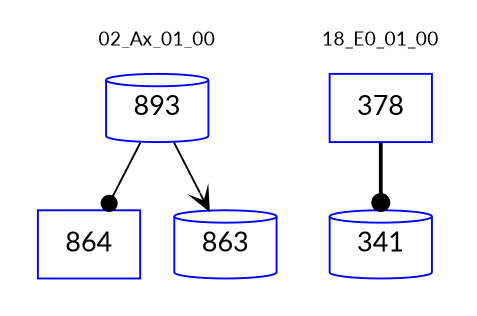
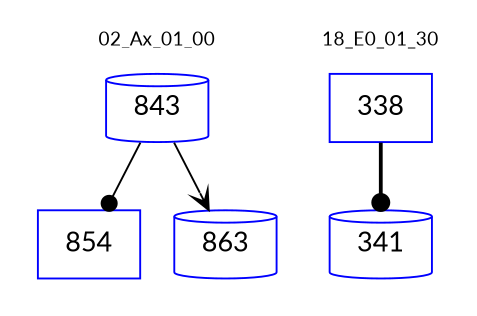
cluster "18_E0_01_00": label "18_E0_01_00" -> "18_E0_01_30"
node "893": label "893" -> "843"
node "378": label "378" -> "338"
node "864": label "864" -> "854"
